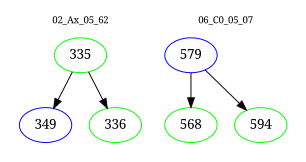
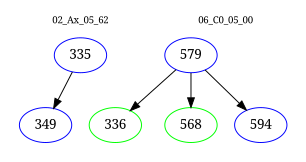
cluster "06_C0_05_07": label "06_C0_05_07" -> "06_C0_05_00"
node "335": color green -> blue
edge "335" -> "336": now "579" -> "336"
node "594": color green -> blue
